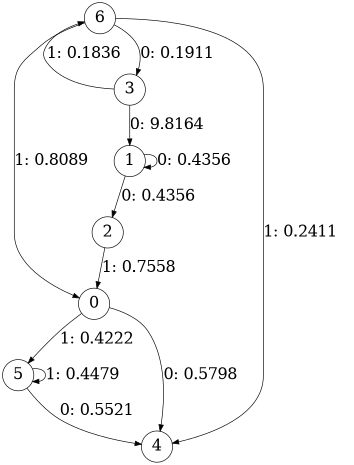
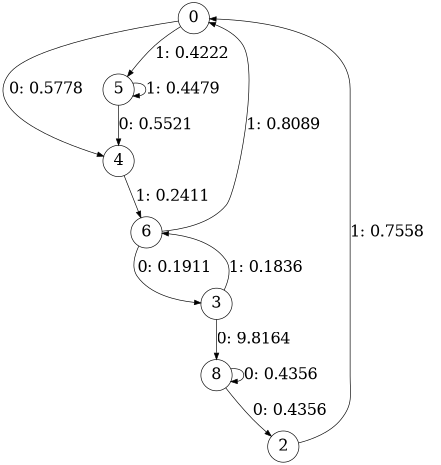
node "1": label "1" -> "8"
edge "6" -> "4": reversed
edge "0" -> "4": label "0: 0.5798   " -> "0: 0.5778   "
